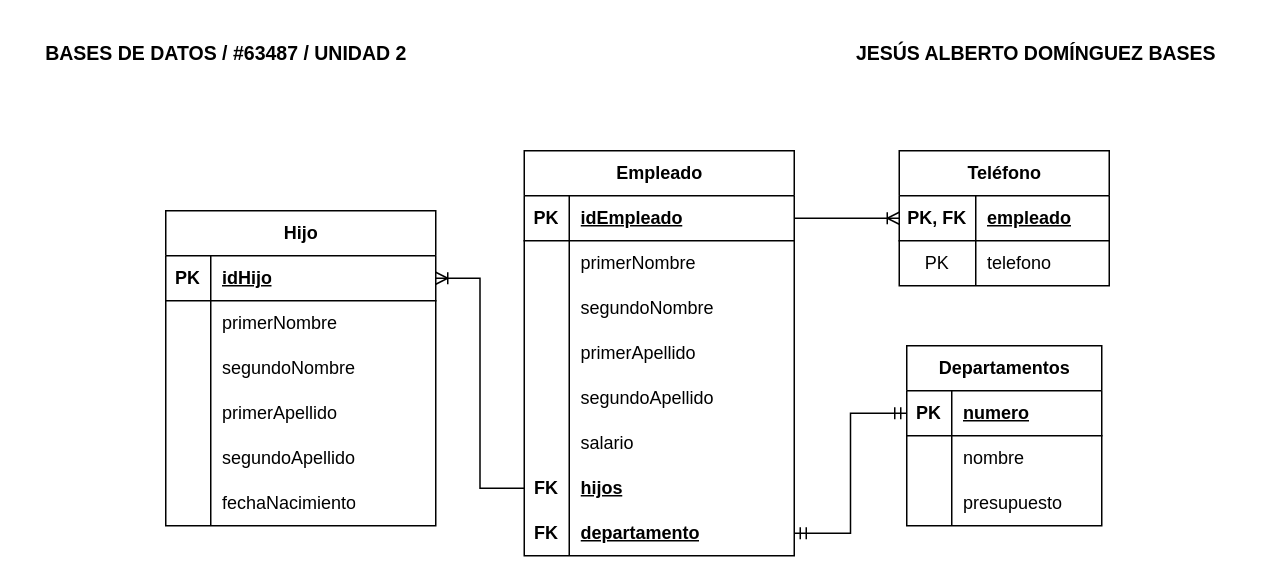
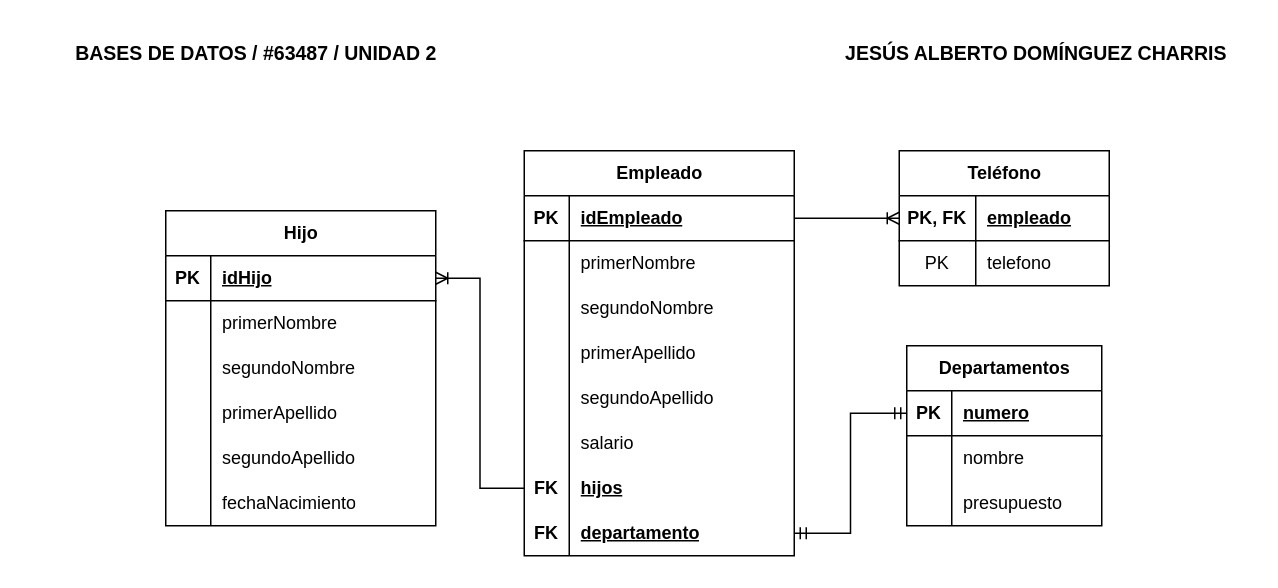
node "BASES DE DATOS / #63487 / UNIDAD 2": moved (226, 53) -> (256, 53)
node "JESÚS ALBERTO DOMÍNGUEZ BASES": label "JESÚS ALBERTO DOMÍNGUEZ BASES" -> "JESÚS ALBERTO DOMÍNGUEZ CHARRIS"
